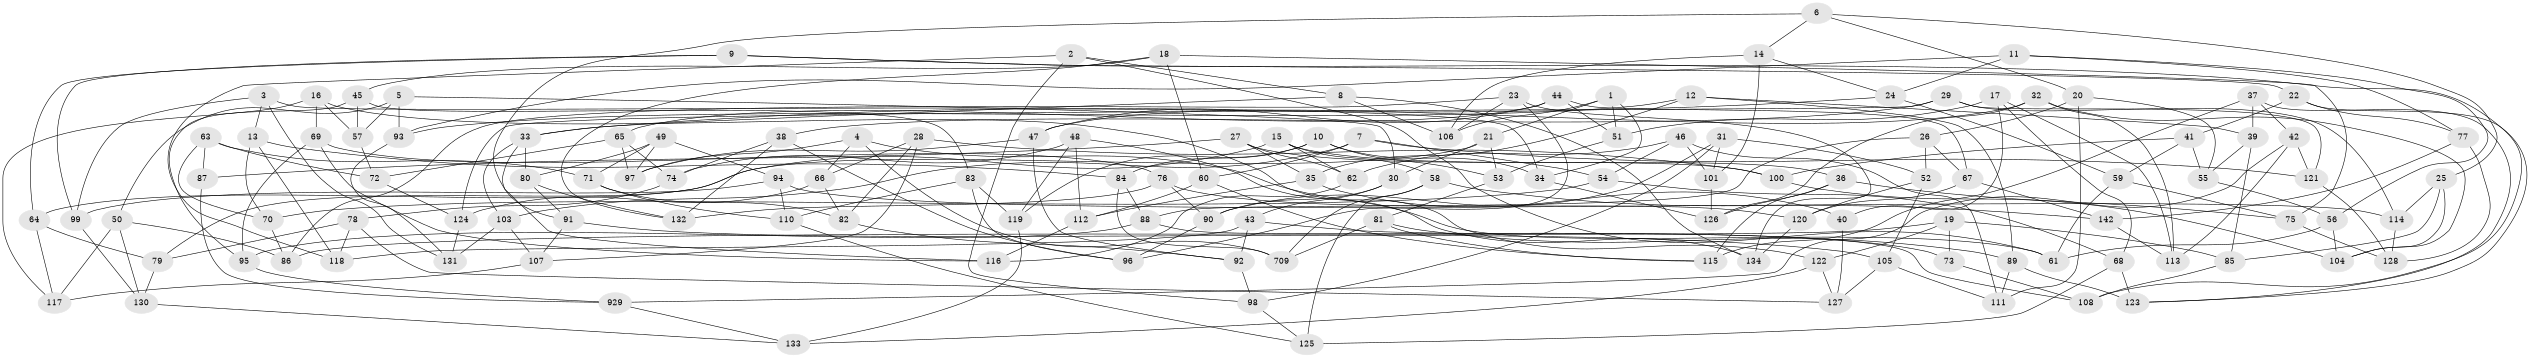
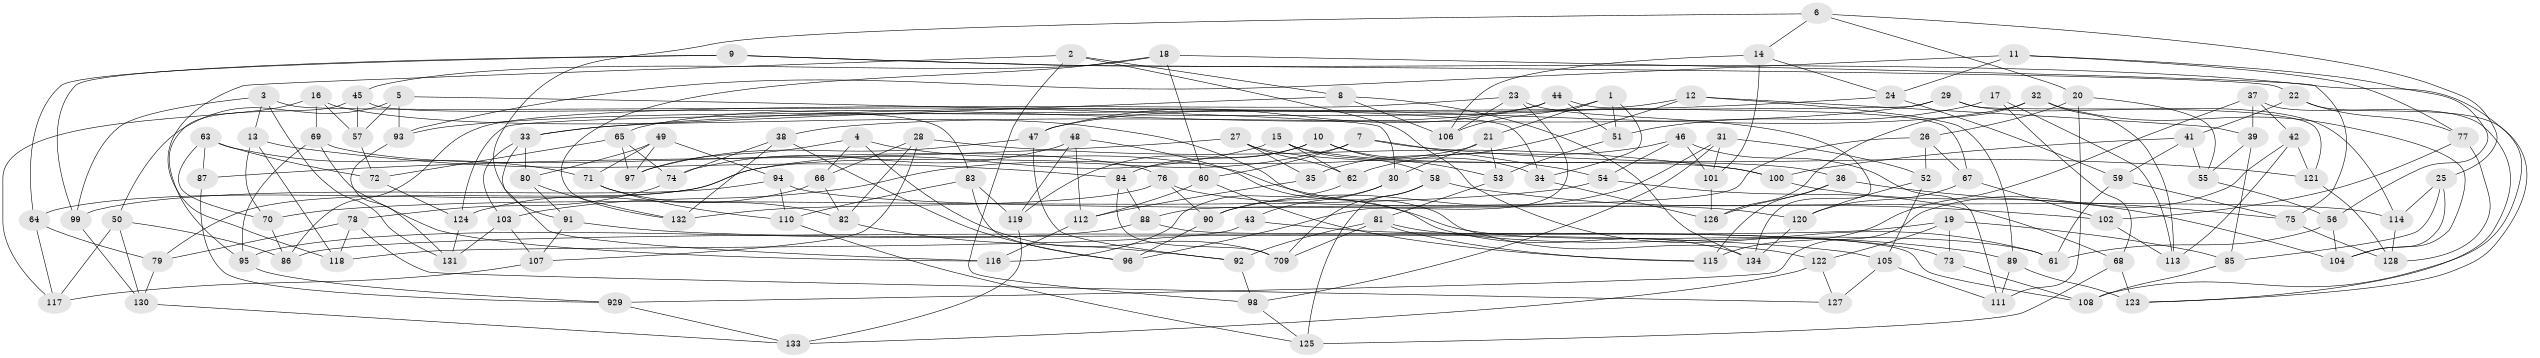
node "40": removed
node "142": label "142" -> "102"
edge "43" -- "92": now "81" -- "92"
